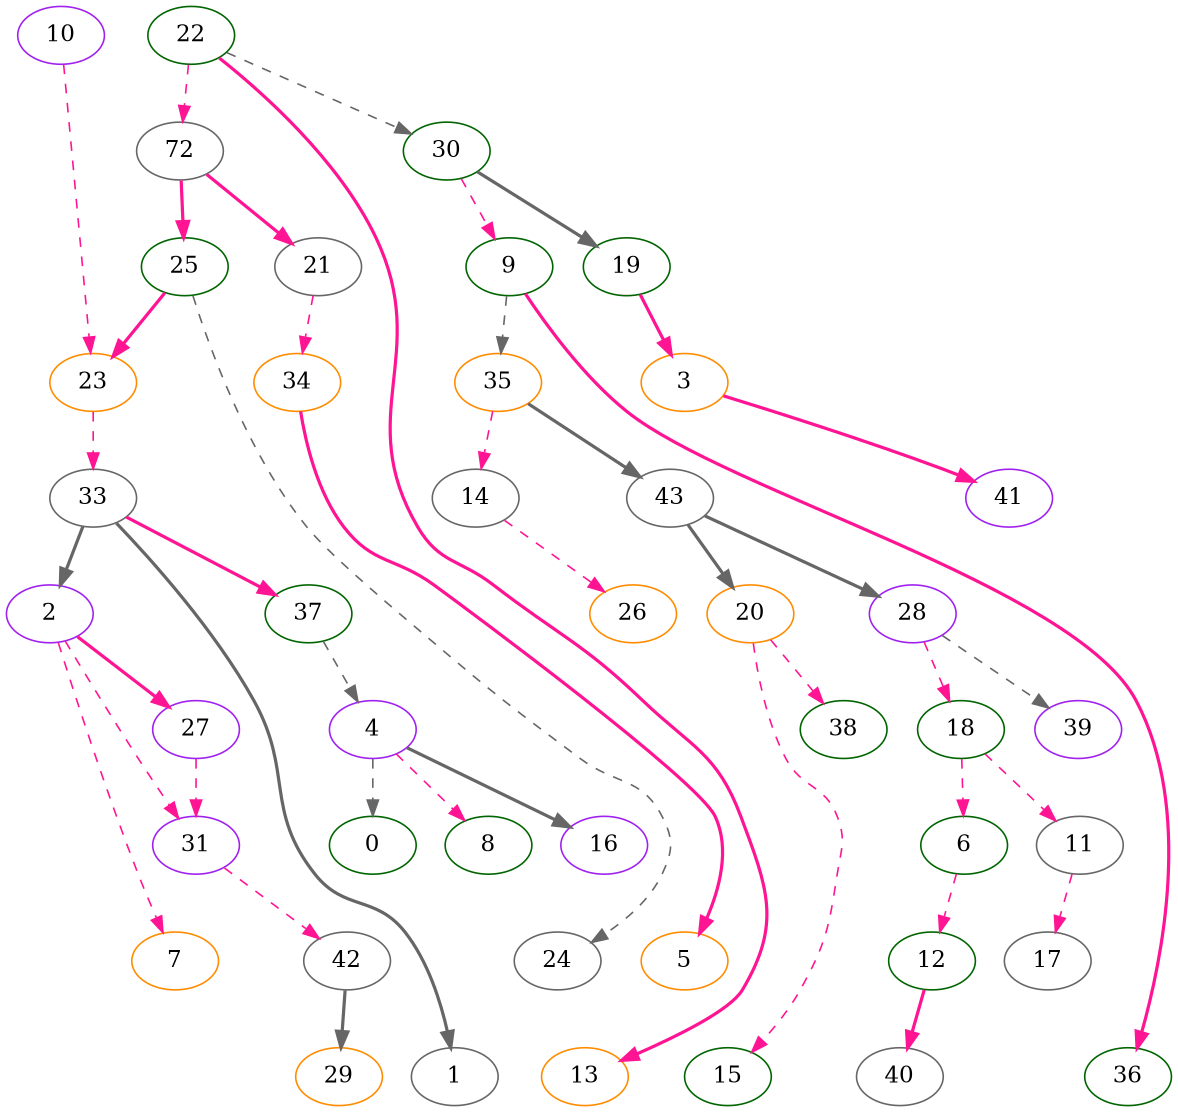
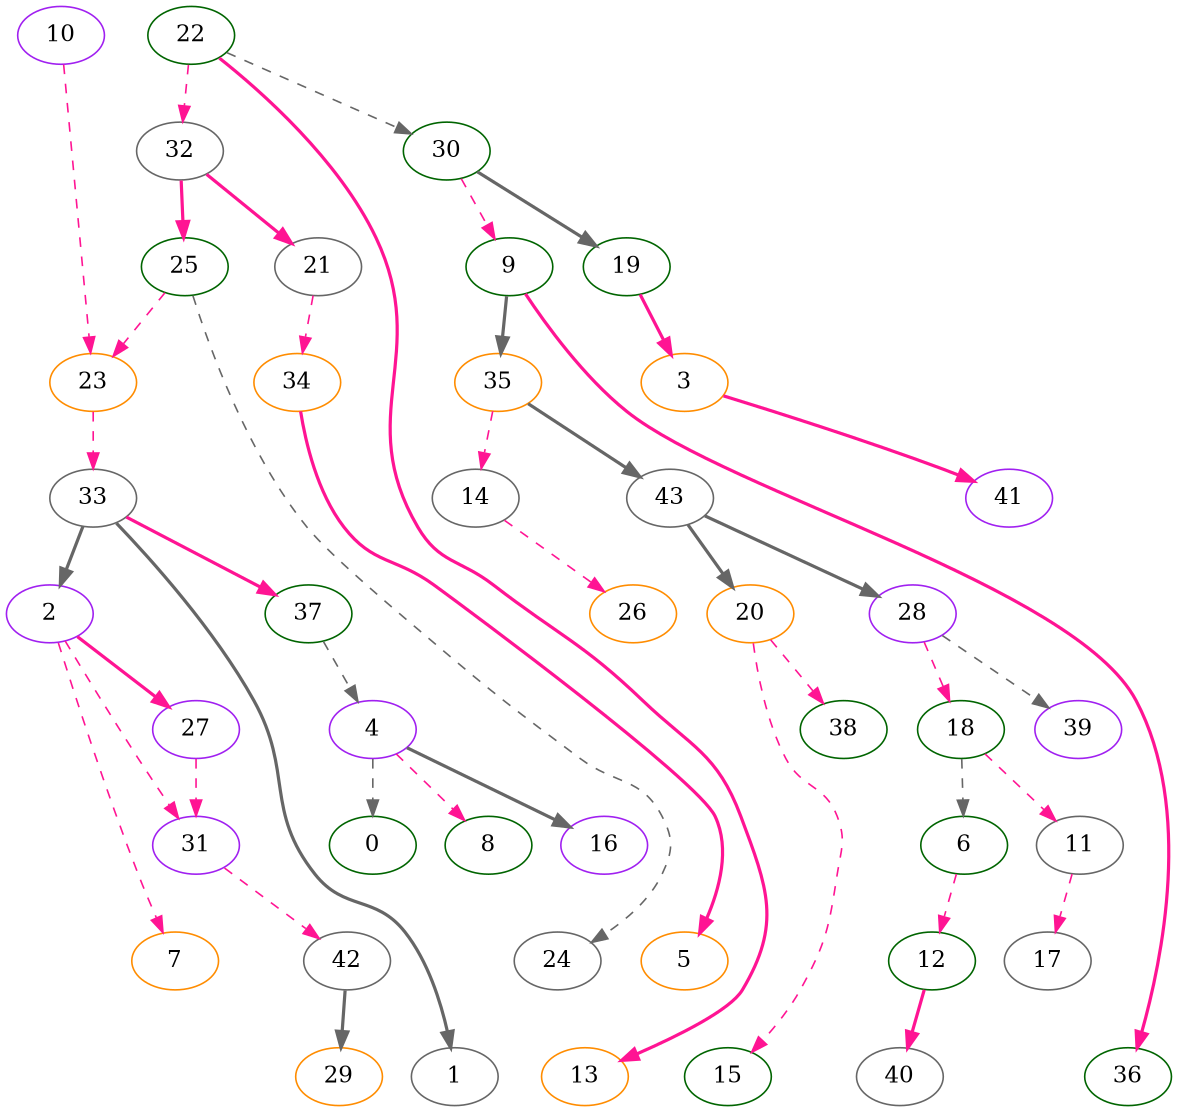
node "72": label "72" -> "32"
edge "9" -> "35": style dashed -> bold
edge "25" -> "23": style bold -> dashed
edge "18" -> "6": color deeppink -> gray40
